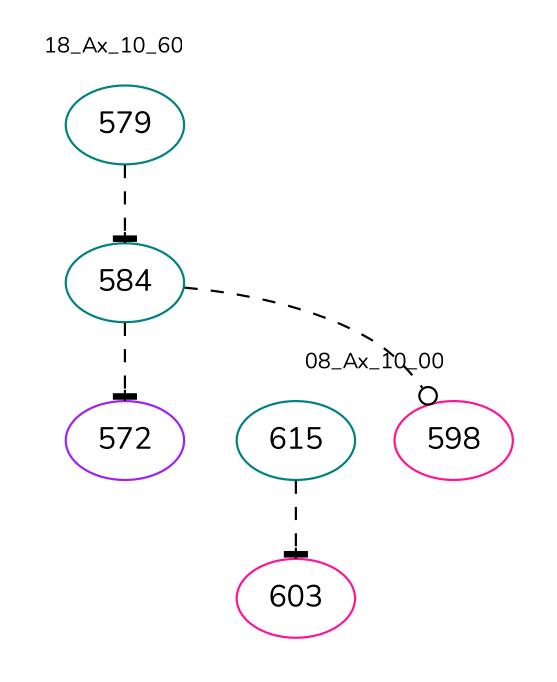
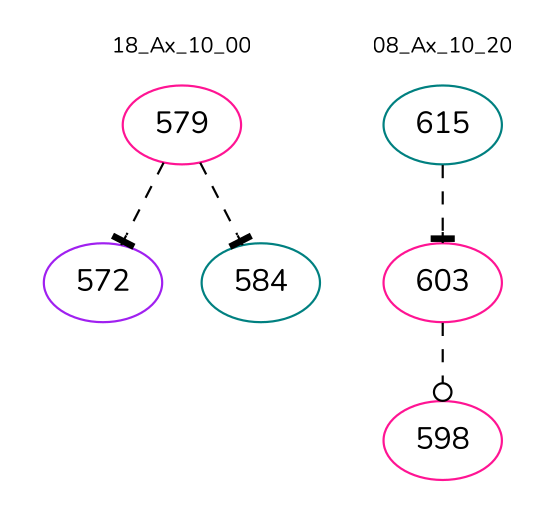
cluster "18_Ax_10_60": label "18_Ax_10_60" -> "18_Ax_10_00"
node "579": color teal -> deeppink
edge "584" -> "598": now "603" -> "598"
edge "584" -> "572": now "579" -> "572"
cluster "08_Ax_10_00": label "08_Ax_10_00" -> "08_Ax_10_20"
